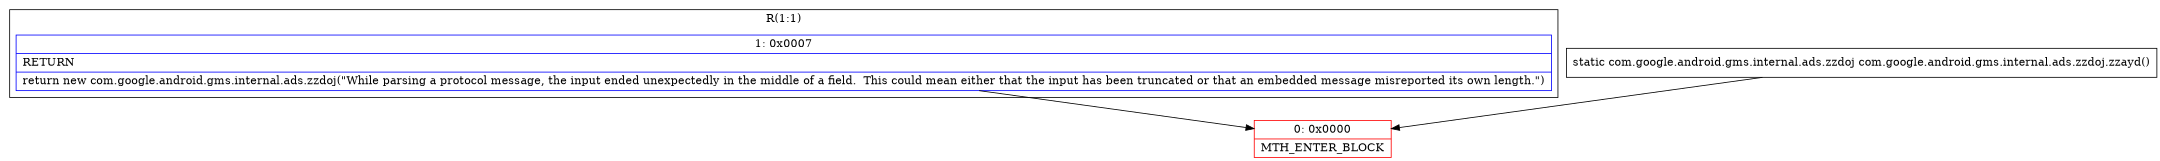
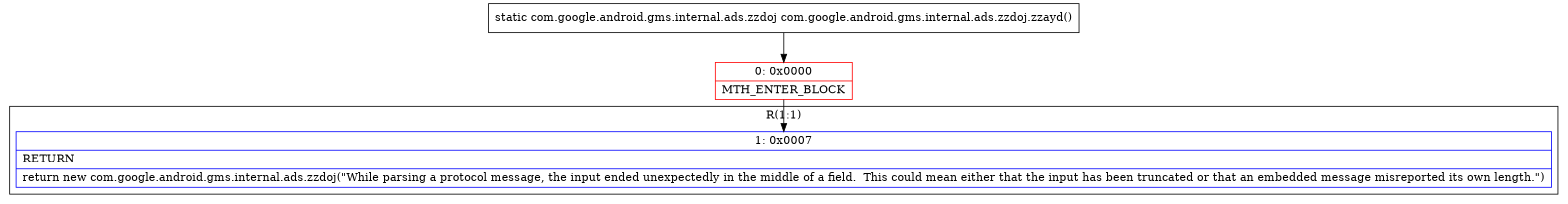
edge "1: 0x0007" -> "0: 0x0000": reversed
